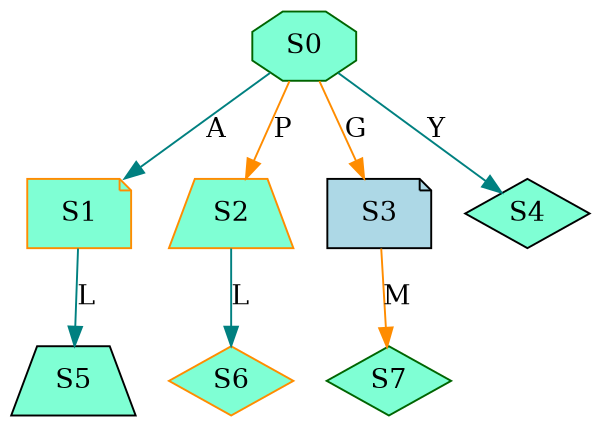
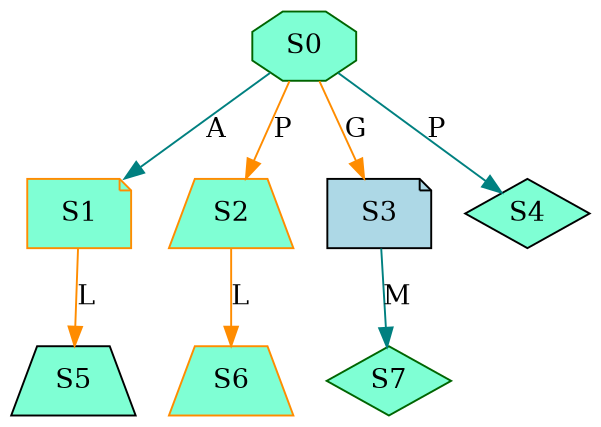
edge "S0" -> "S4": label "Y" -> "P"
edge "S1" -> "S5": color teal -> darkorange
edge "S2" -> "S6": color teal -> darkorange
edge "S3" -> "S7": color darkorange -> teal
node "S6": shape diamond -> trapezium
